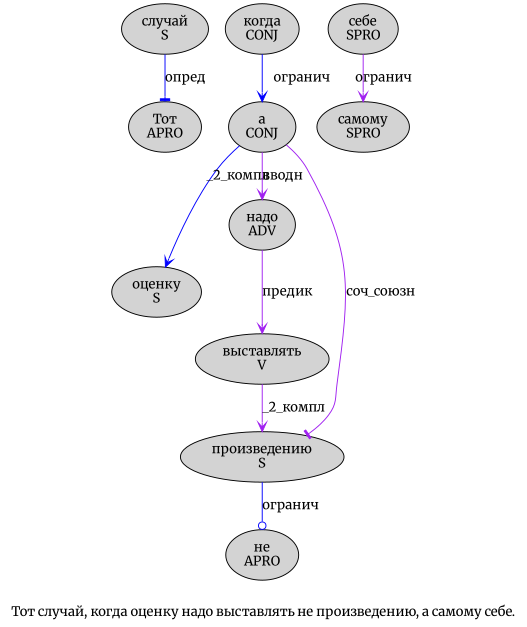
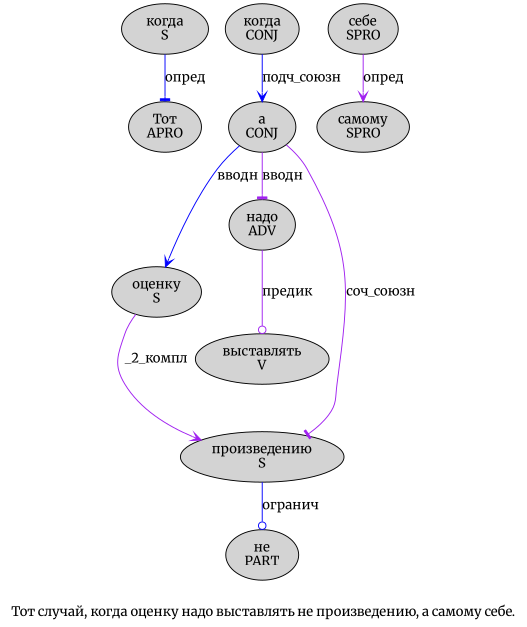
node "случай S": label "случай S" -> "когда S"
edge "когда CONJ" -> "а CONJ": label "огранич" -> "подч_союзн"
edge "себе SPRO" -> "самому SPRO": label "огранич" -> "опред"
edge "а CONJ" -> "надо ADV": arrowhead vee -> tee
edge "а CONJ" -> "оценку S": label "_2_компл" -> "вводн"
edge "надо ADV" -> "выставлять V": arrowhead vee -> odot
edge "выставлять V" -> "произведению S": now "оценку S" -> "произведению S"
node "не APRO": label "не APRO" -> "не PART"
